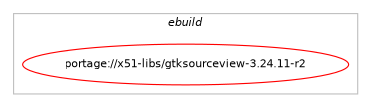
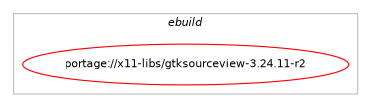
node "portage://x51-libs/gtksourceview-3.24.11-r2": label "portage://x51-libs/gtksourceview-3.24.11-r2" -> "portage://x11-libs/gtksourceview-3.24.11-r2"
